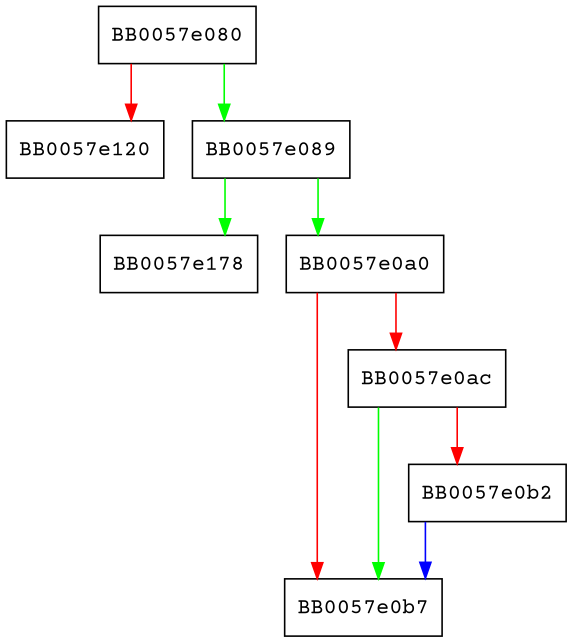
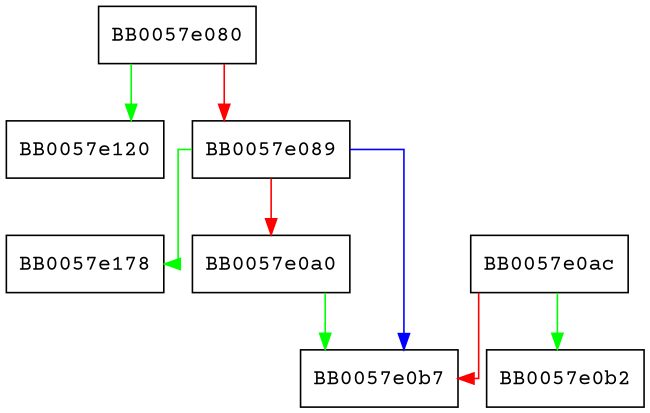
edge "BB0057e080" -> "BB0057e120": color red -> green
edge "BB0057e080" -> "BB0057e089": color green -> red
edge "BB0057e089" -> "BB0057e0a0": color green -> red
edge "BB0057e0a0" -> "BB0057e0ac": removed
edge "BB0057e0a0" -> "BB0057e0b7": color red -> green
edge "BB0057e0ac" -> "BB0057e0b2": color red -> green
edge "BB0057e0ac" -> "BB0057e0b7": color green -> red
edge "BB0057e0b2" -> "BB0057e0b7": now "BB0057e089" -> "BB0057e0b7"
